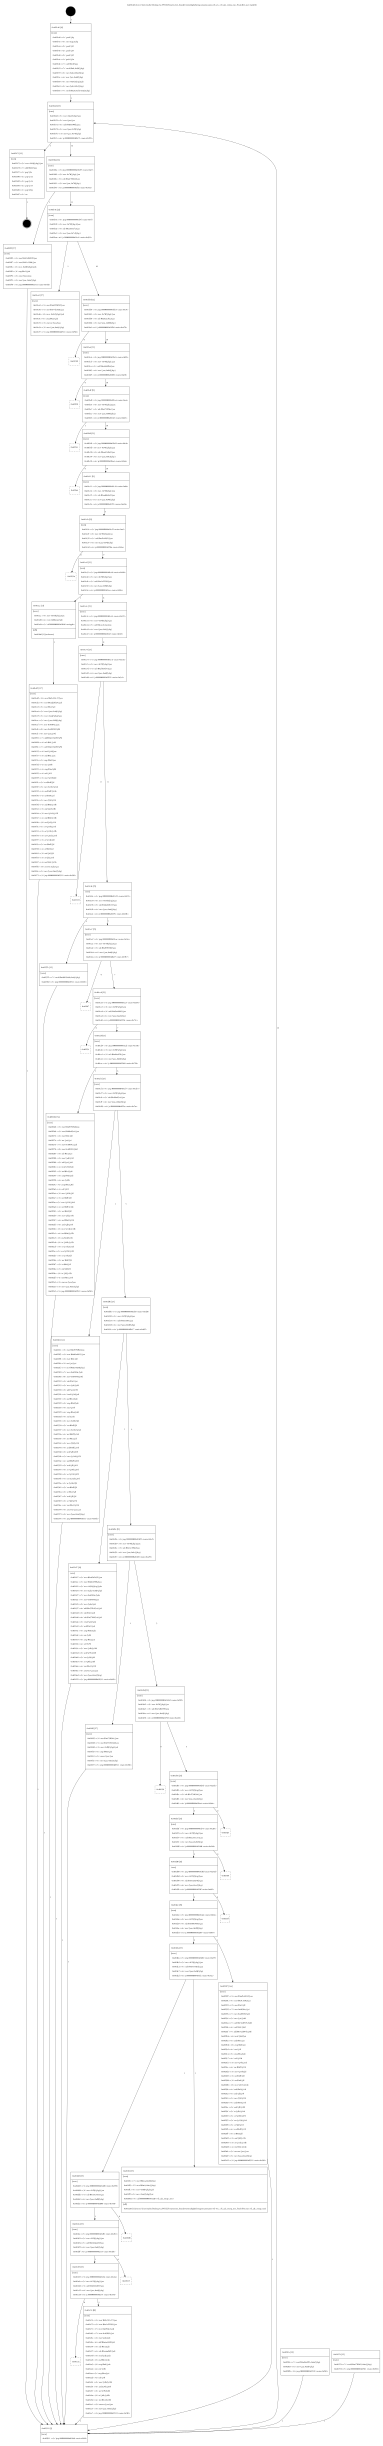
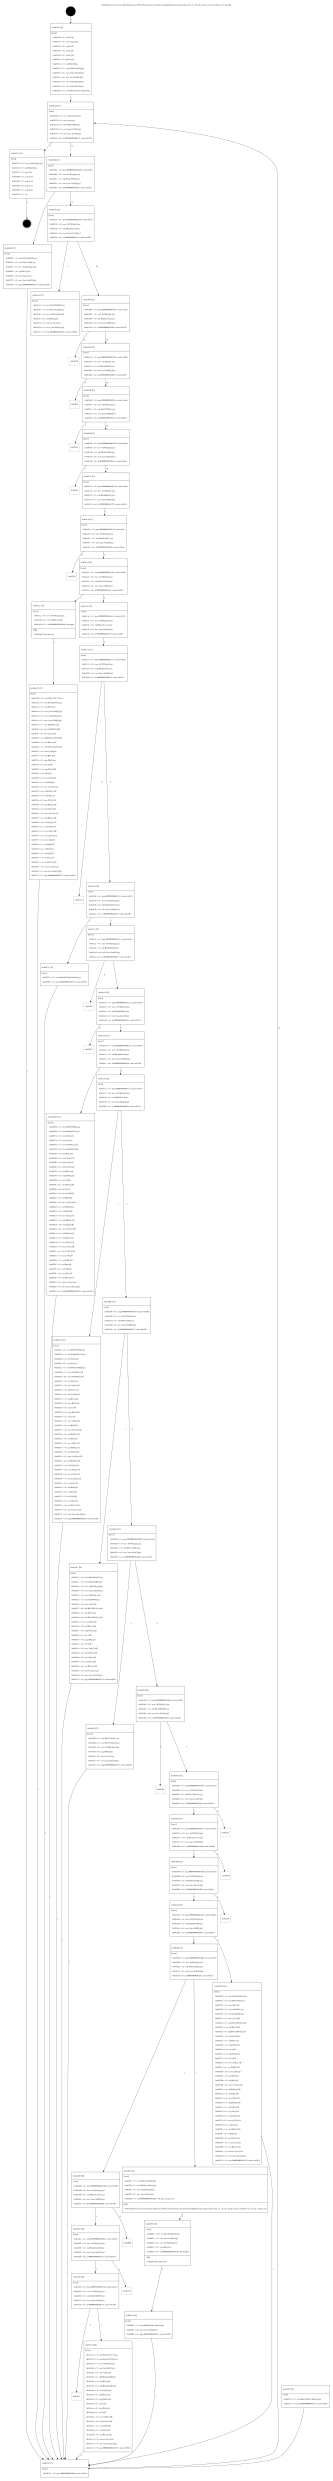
node "0x402007 [23]": added
